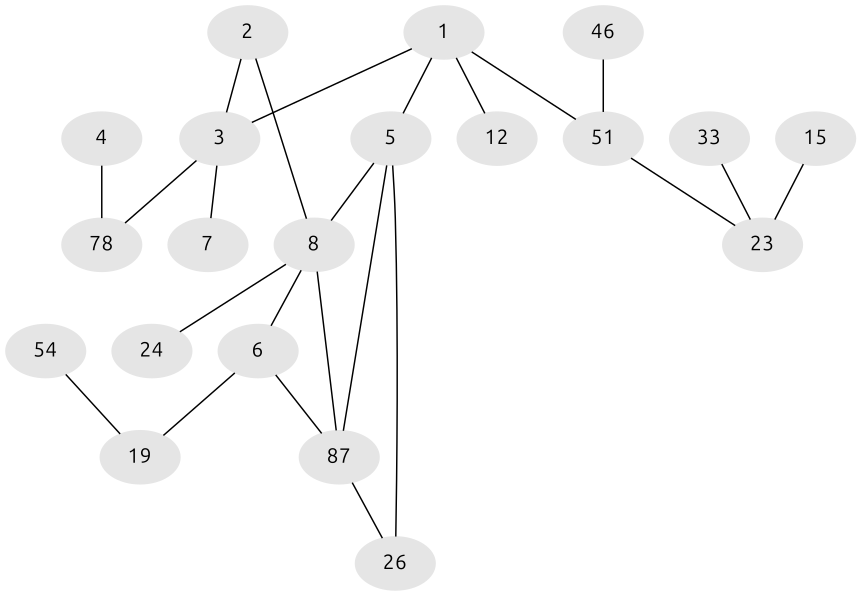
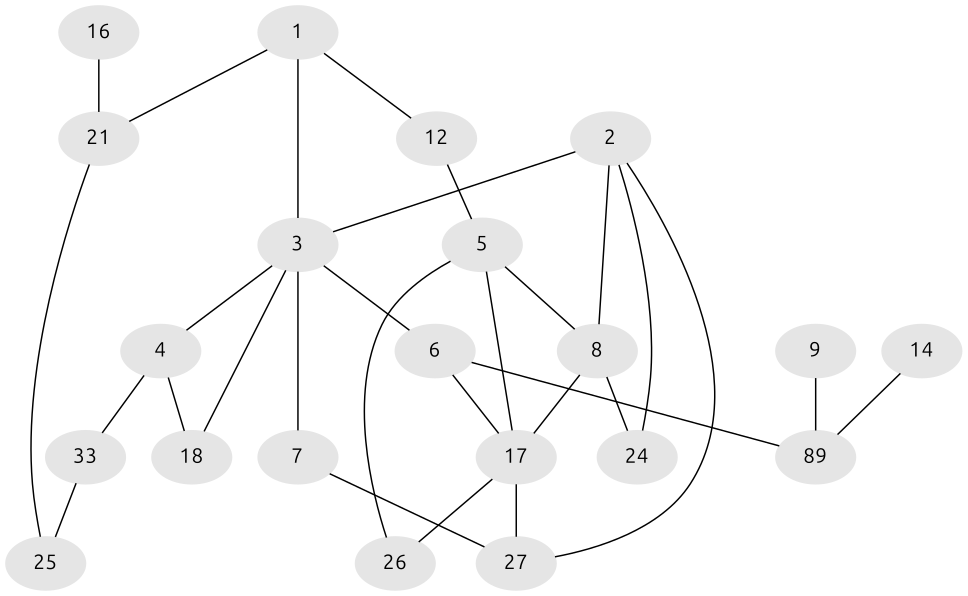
node "46": label "46" -> "16"
edge "1" -- "5": now "12" -- "5"
node "51": label "51" -> "21"
node "15": removed
node "78": label "78" -> "18"
node "23": label "23" -> "25"
edge "2" -- "24": added
edge "3" -- "4": added
edge "8" -- "6": now "3" -- "6"
node "54": label "54" -> "14"
node "9": added
edge "4" -- "33": added
node "19": label "19" -> "89"
node "87": label "87" -> "17"
node "27": added
